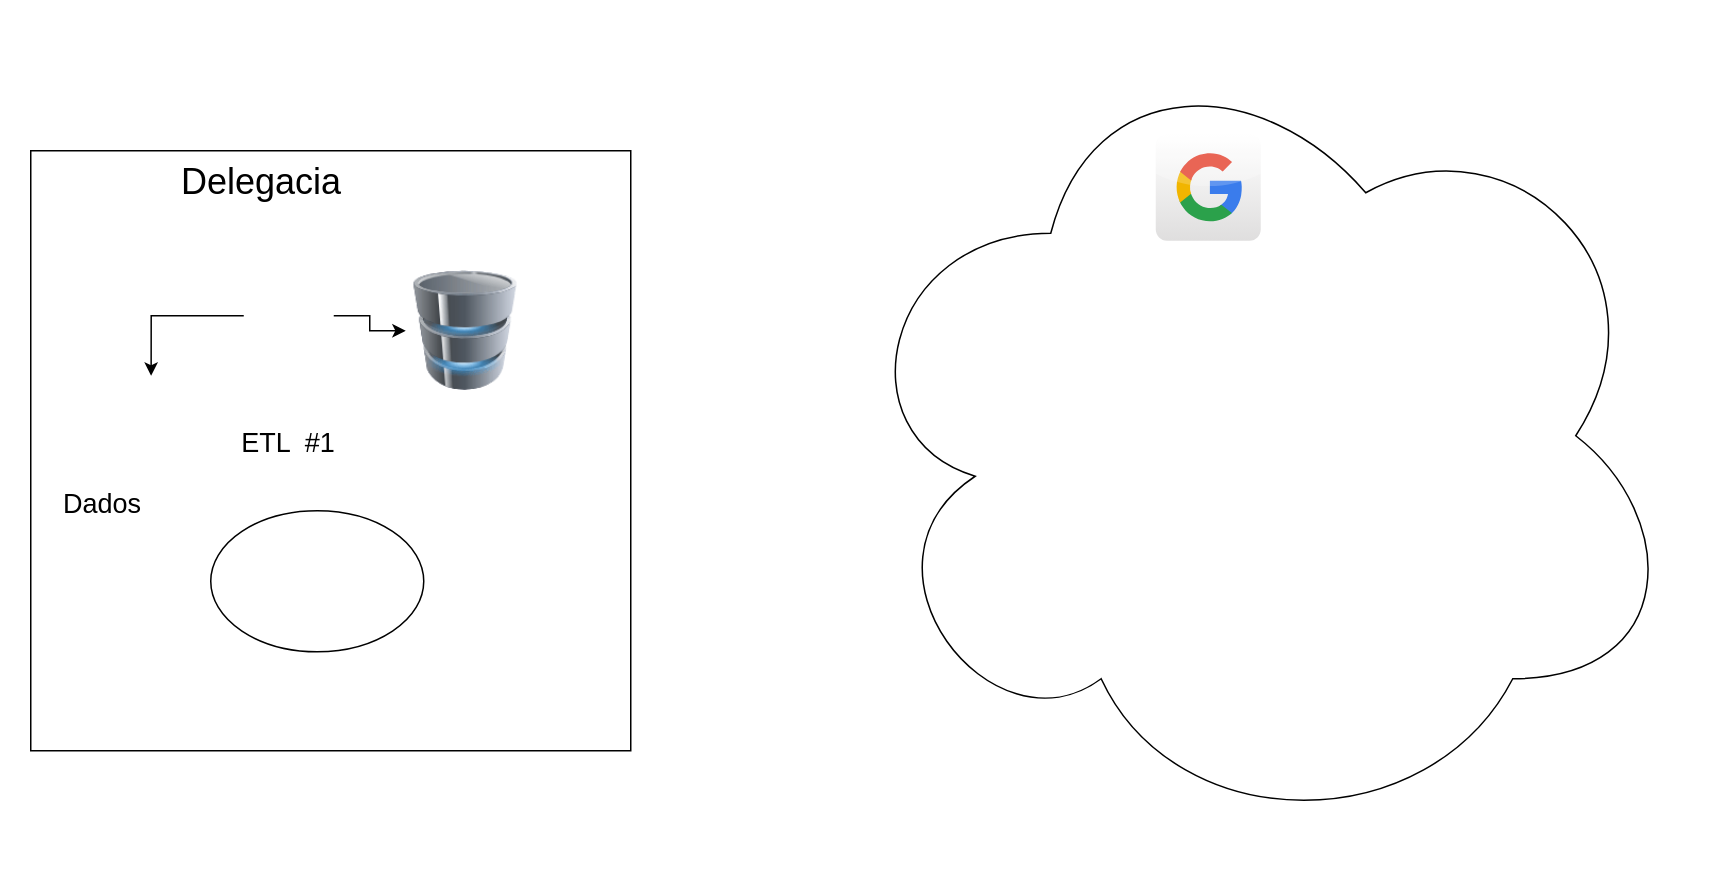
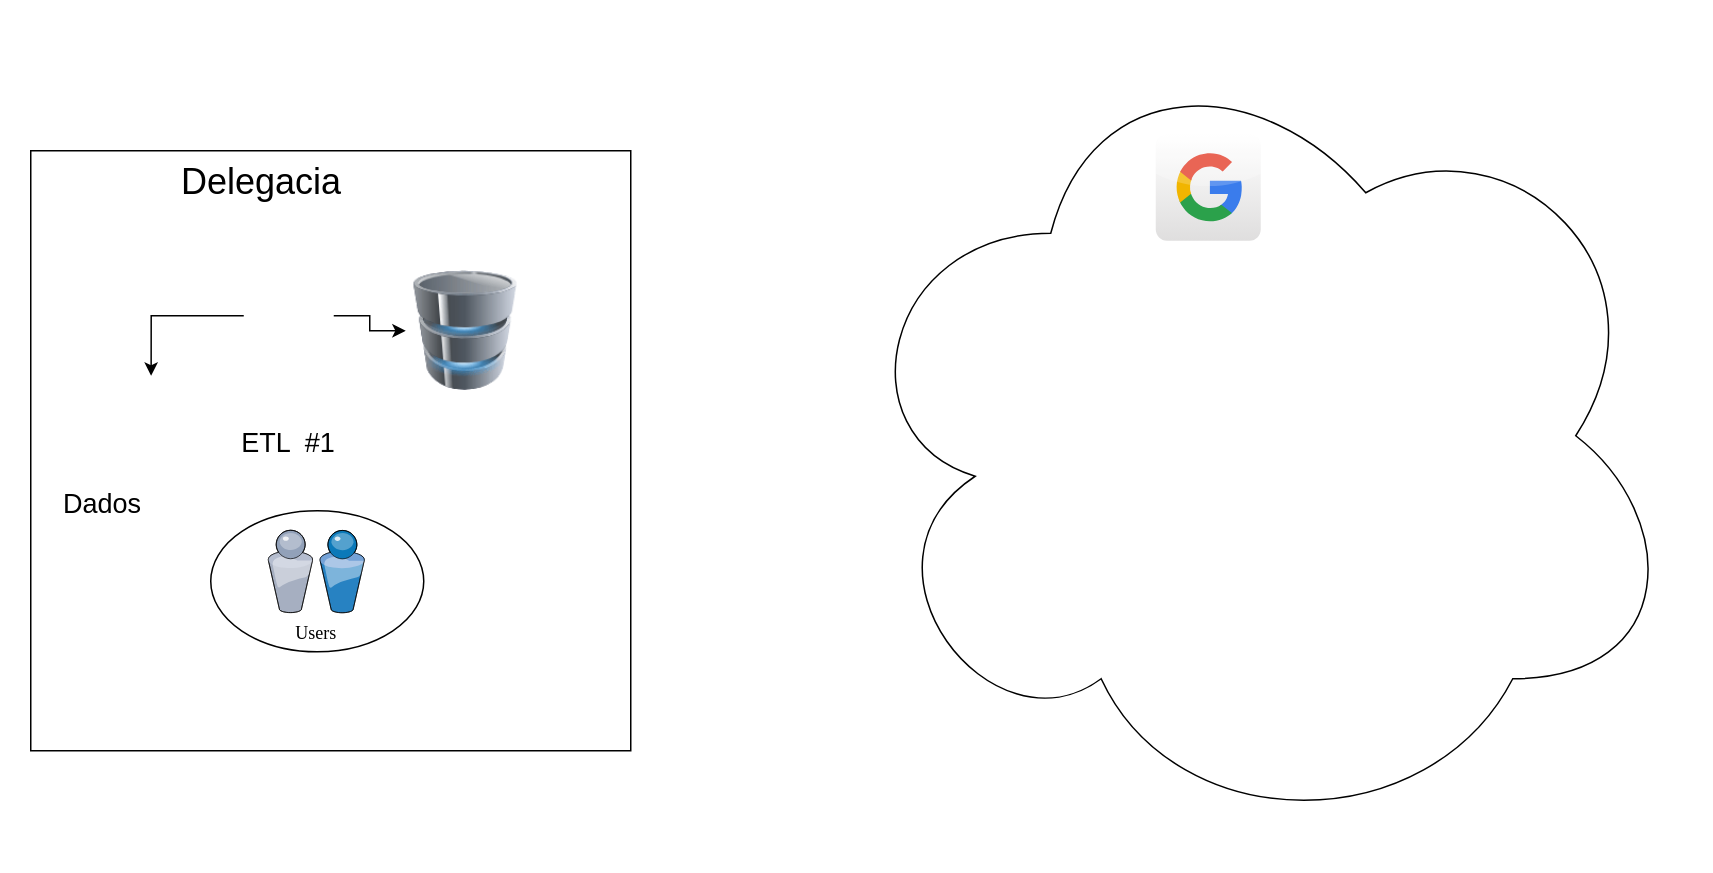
node "Users": added
